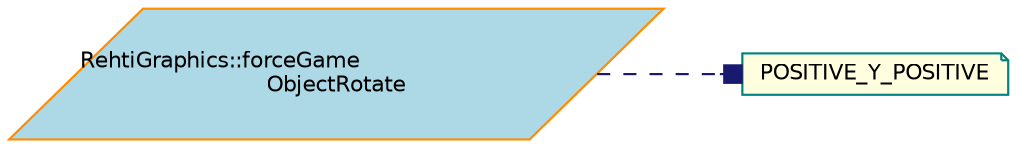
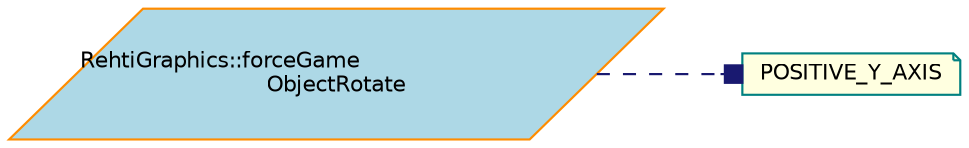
node "POSITIVE_Y_POSITIVE": label "POSITIVE_Y_POSITIVE" -> "POSITIVE_Y_AXIS"
